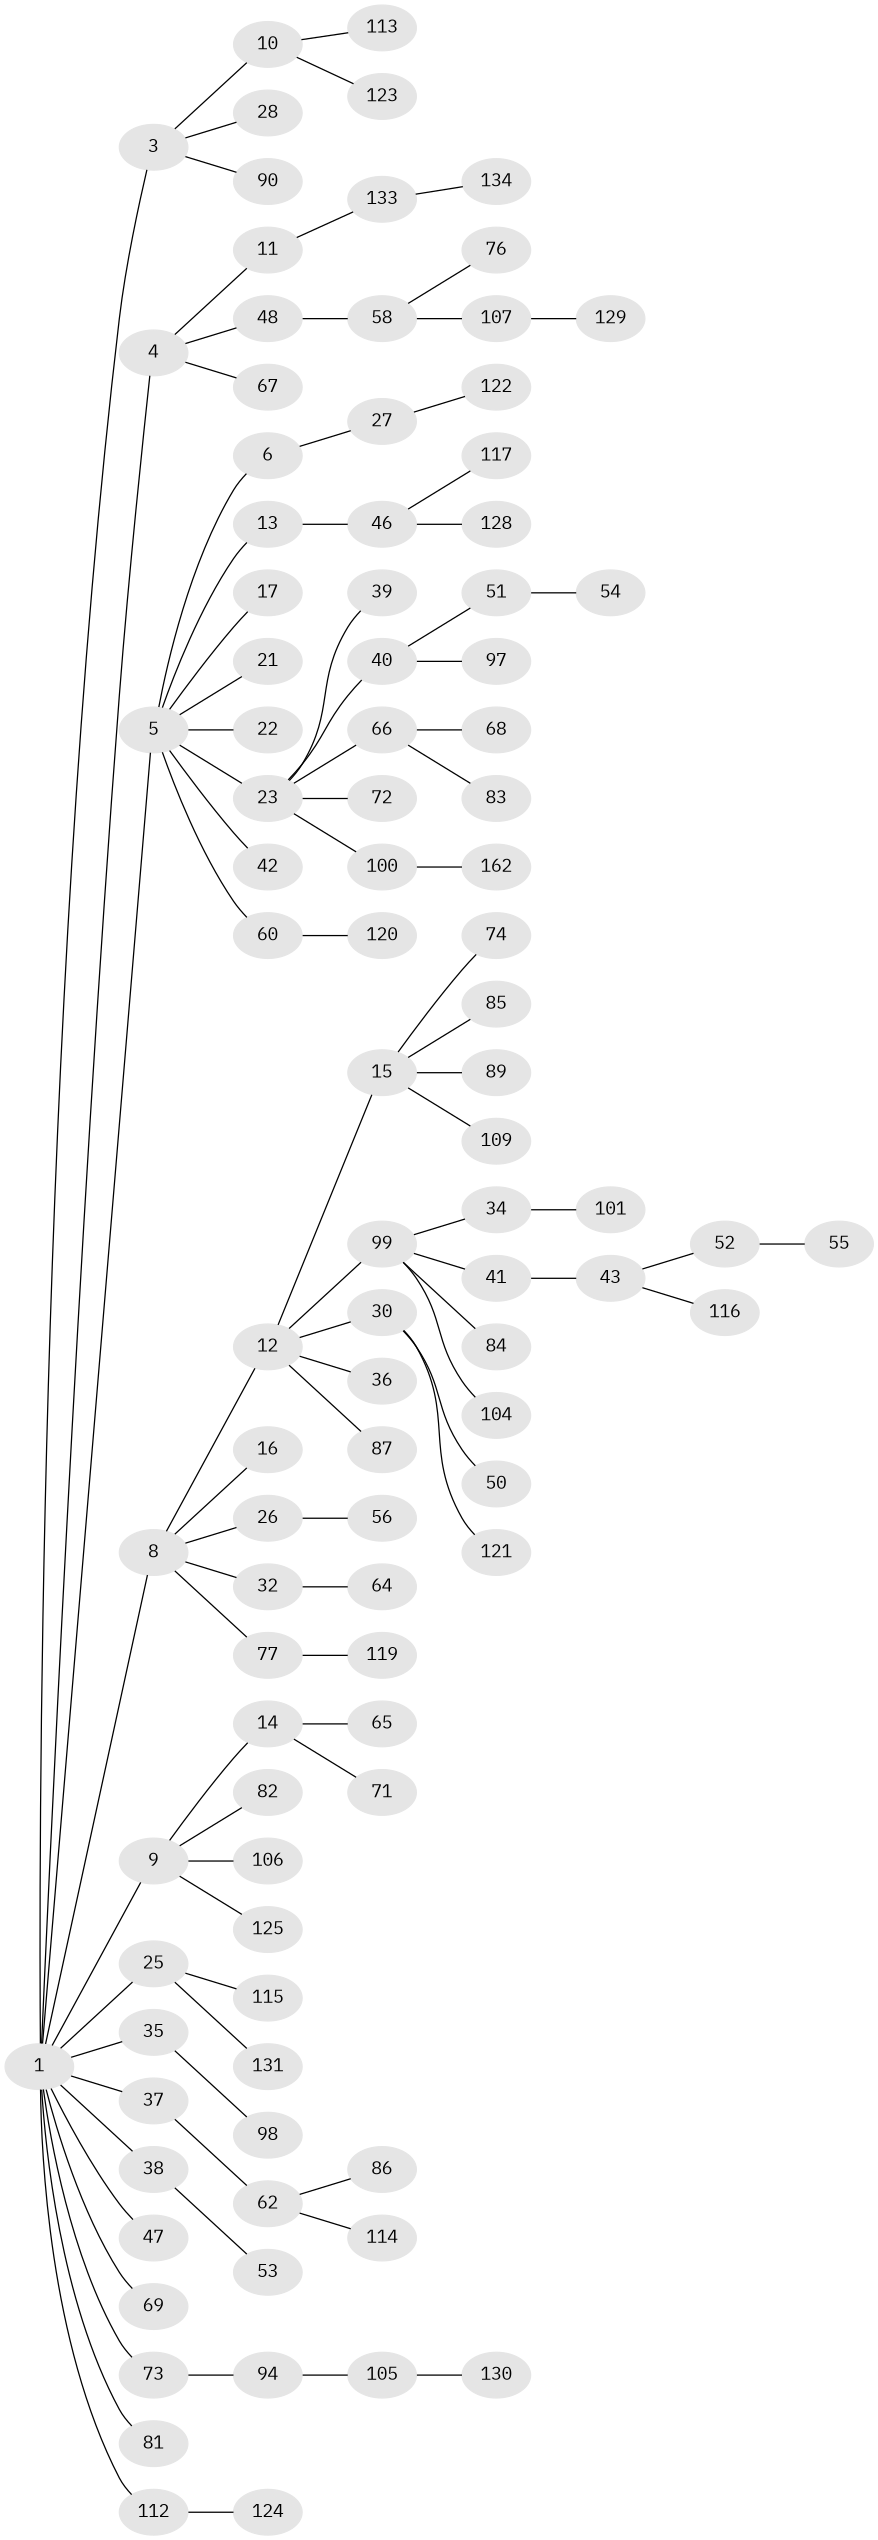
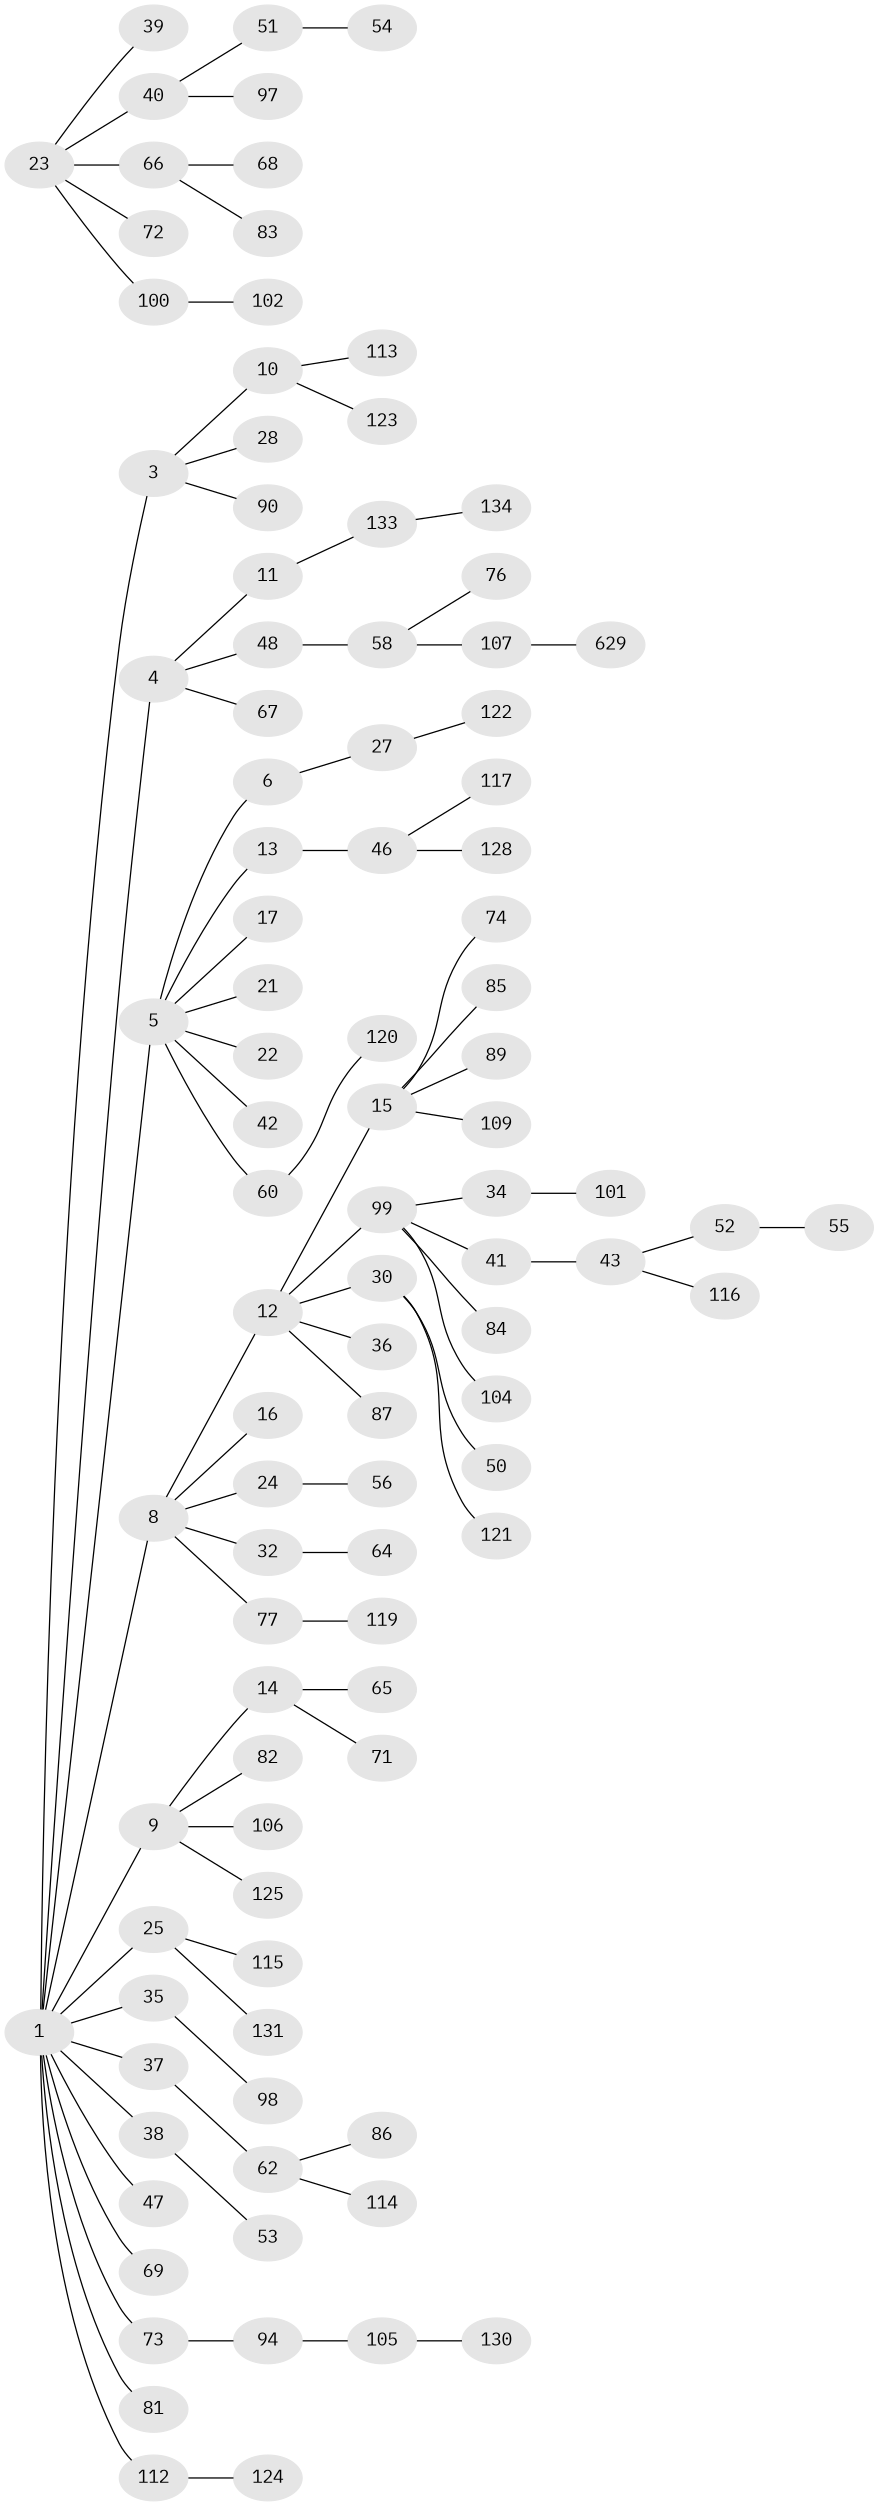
node "129": label "129" -> "629"
edge "5" -- "23": removed
node "162": label "162" -> "102"
node "26": label "26" -> "24"
